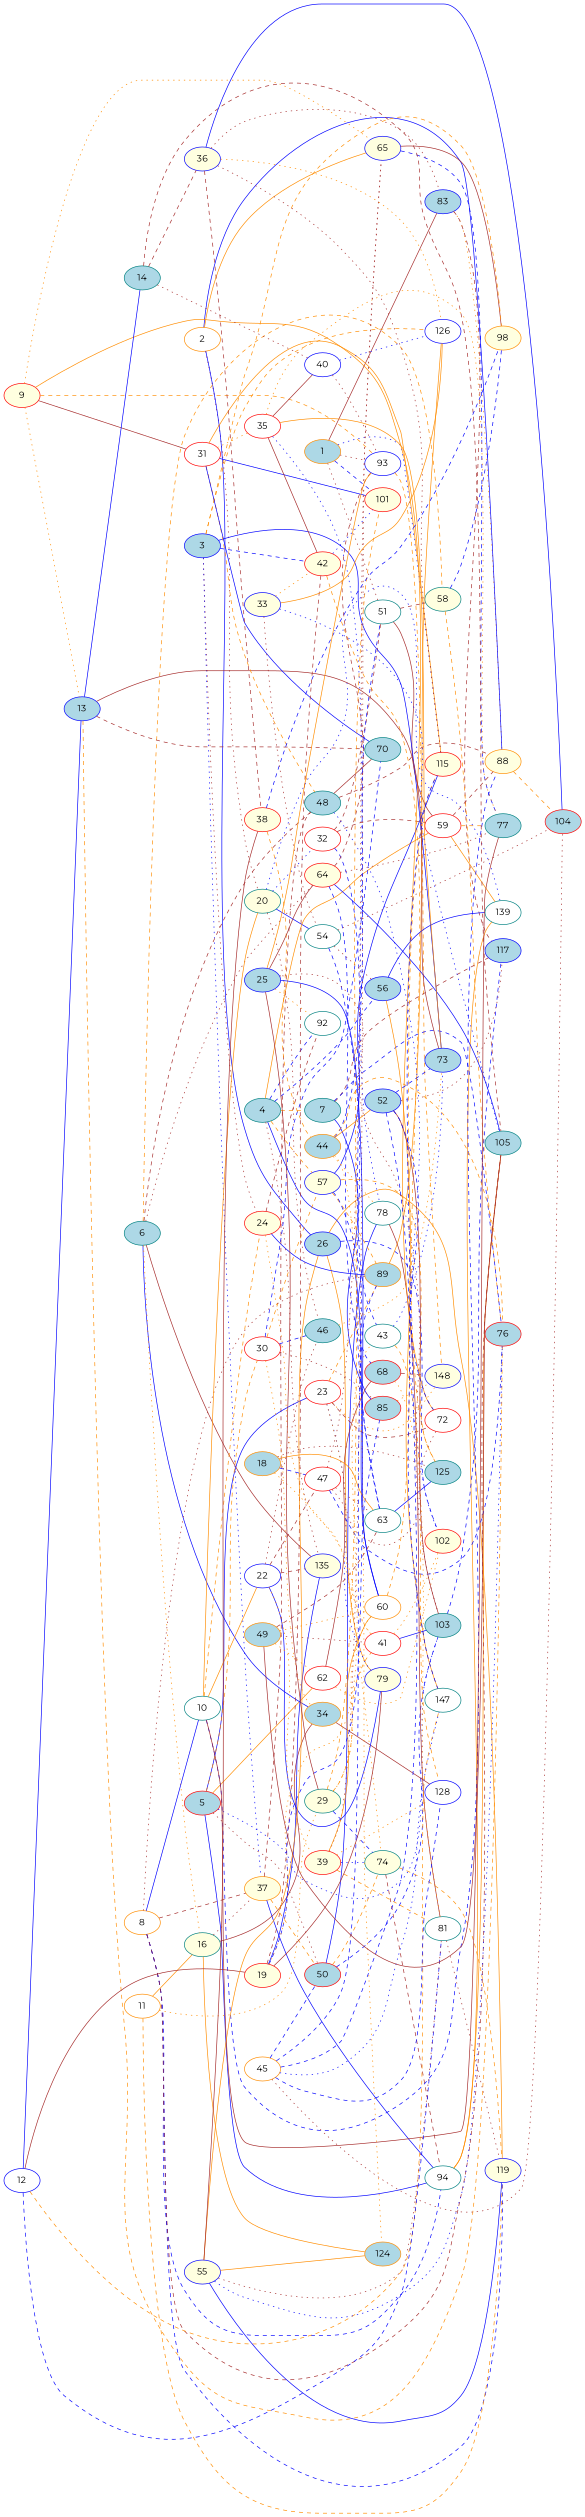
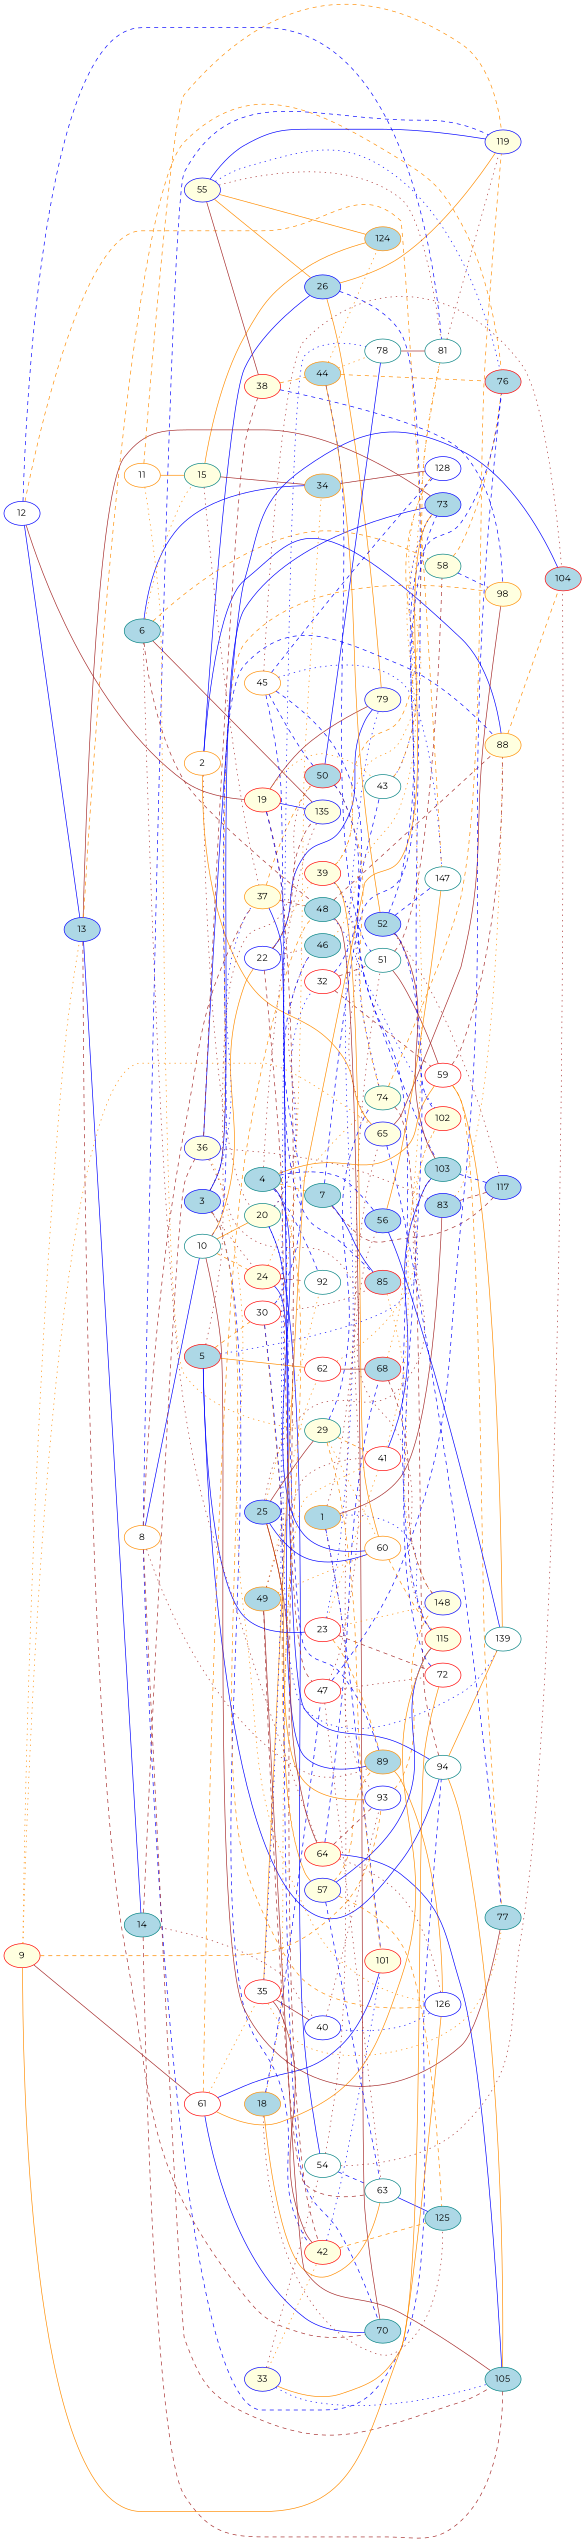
node "31": label "31" -> "61"
edge "77" -- "64": now "126" -- "64"
node "16": label "16" -> "15"
